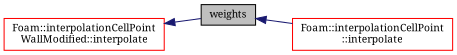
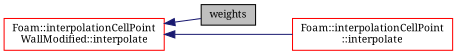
edge "Foam::interpolationCellPoint ::interpolate" -> "weights": now "Foam::interpolationCellPoint ::interpolate" -> "Foam::interpolationCellPoint WallModified::interpolate"
